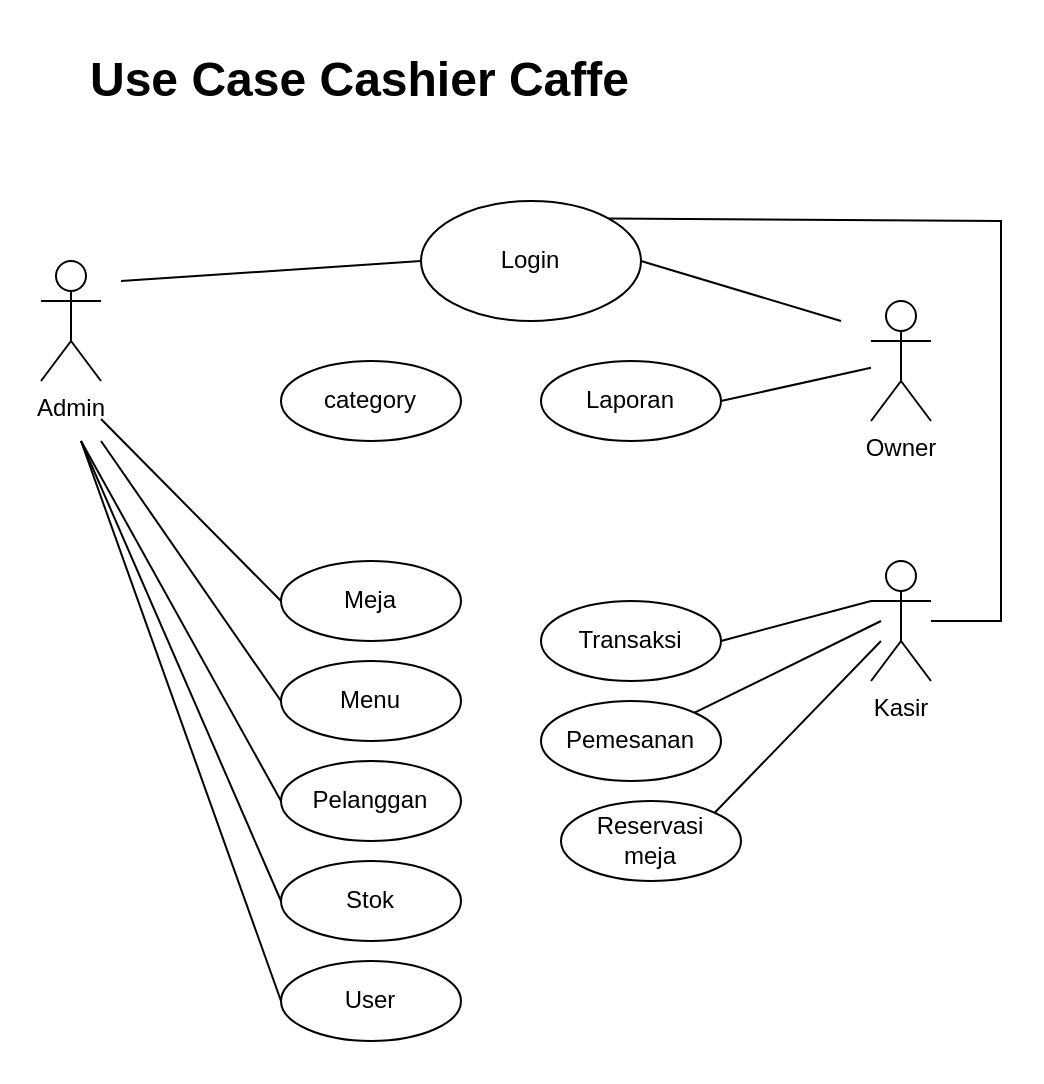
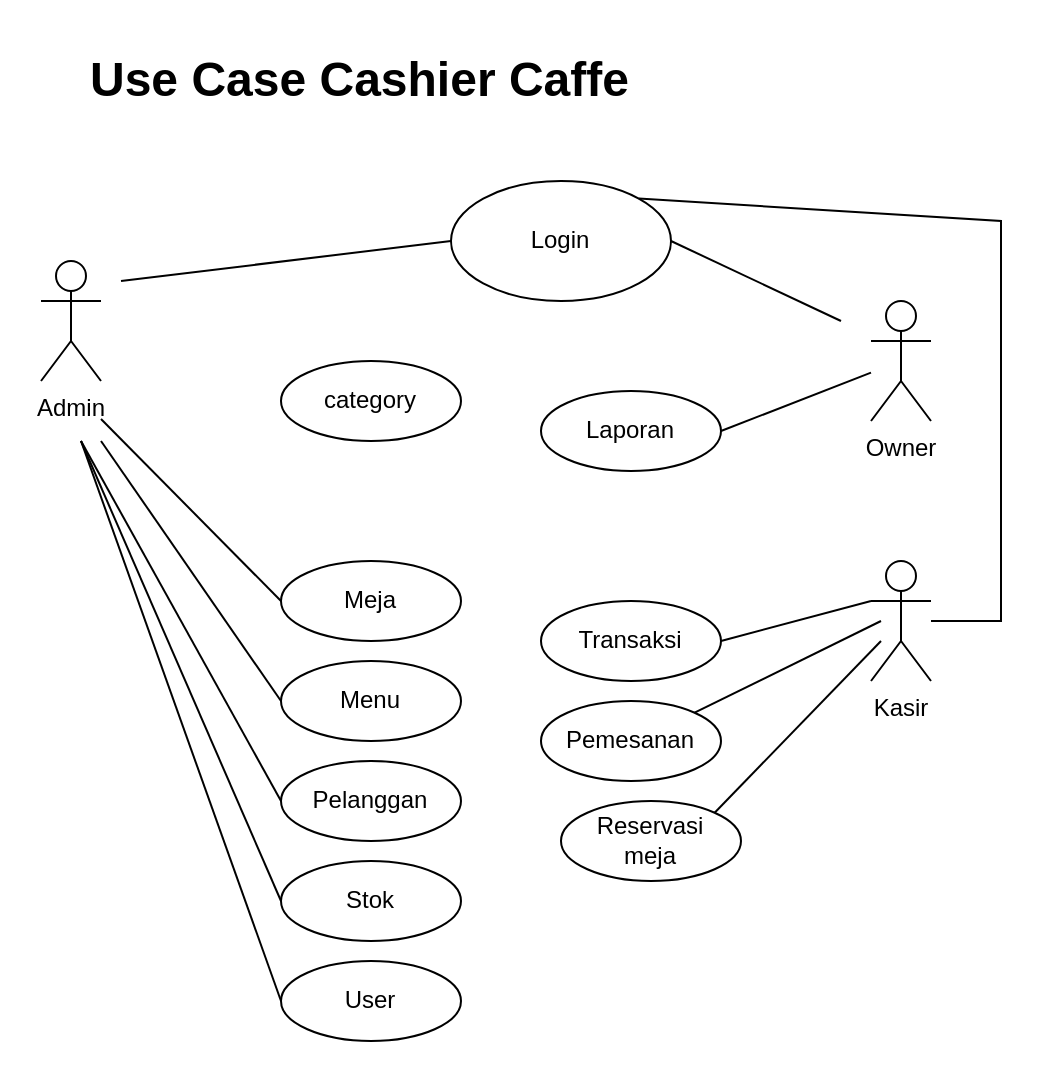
node "Login": moved (531, 261) -> (561, 241)
node "Laporan": moved (631, 401) -> (631, 431)
